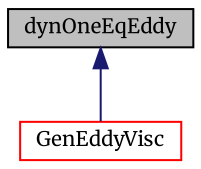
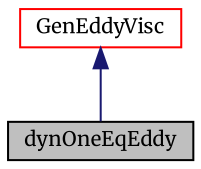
edge "GenEddyVisc" -> "dynOneEqEddy": reversed
